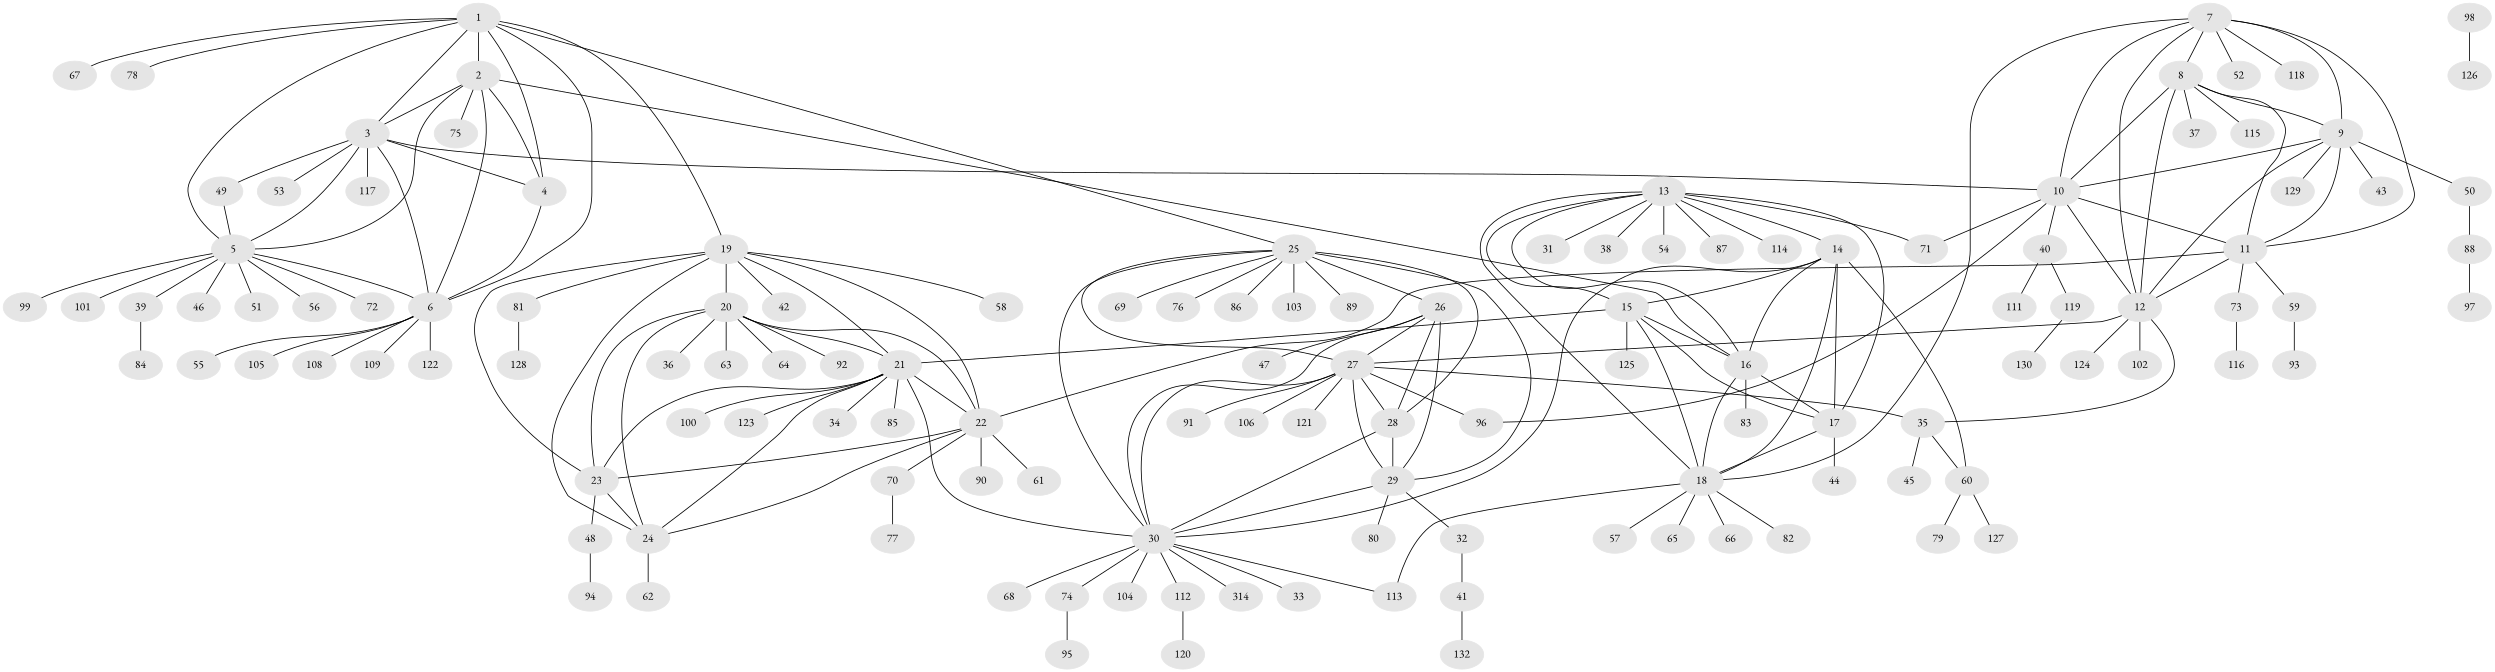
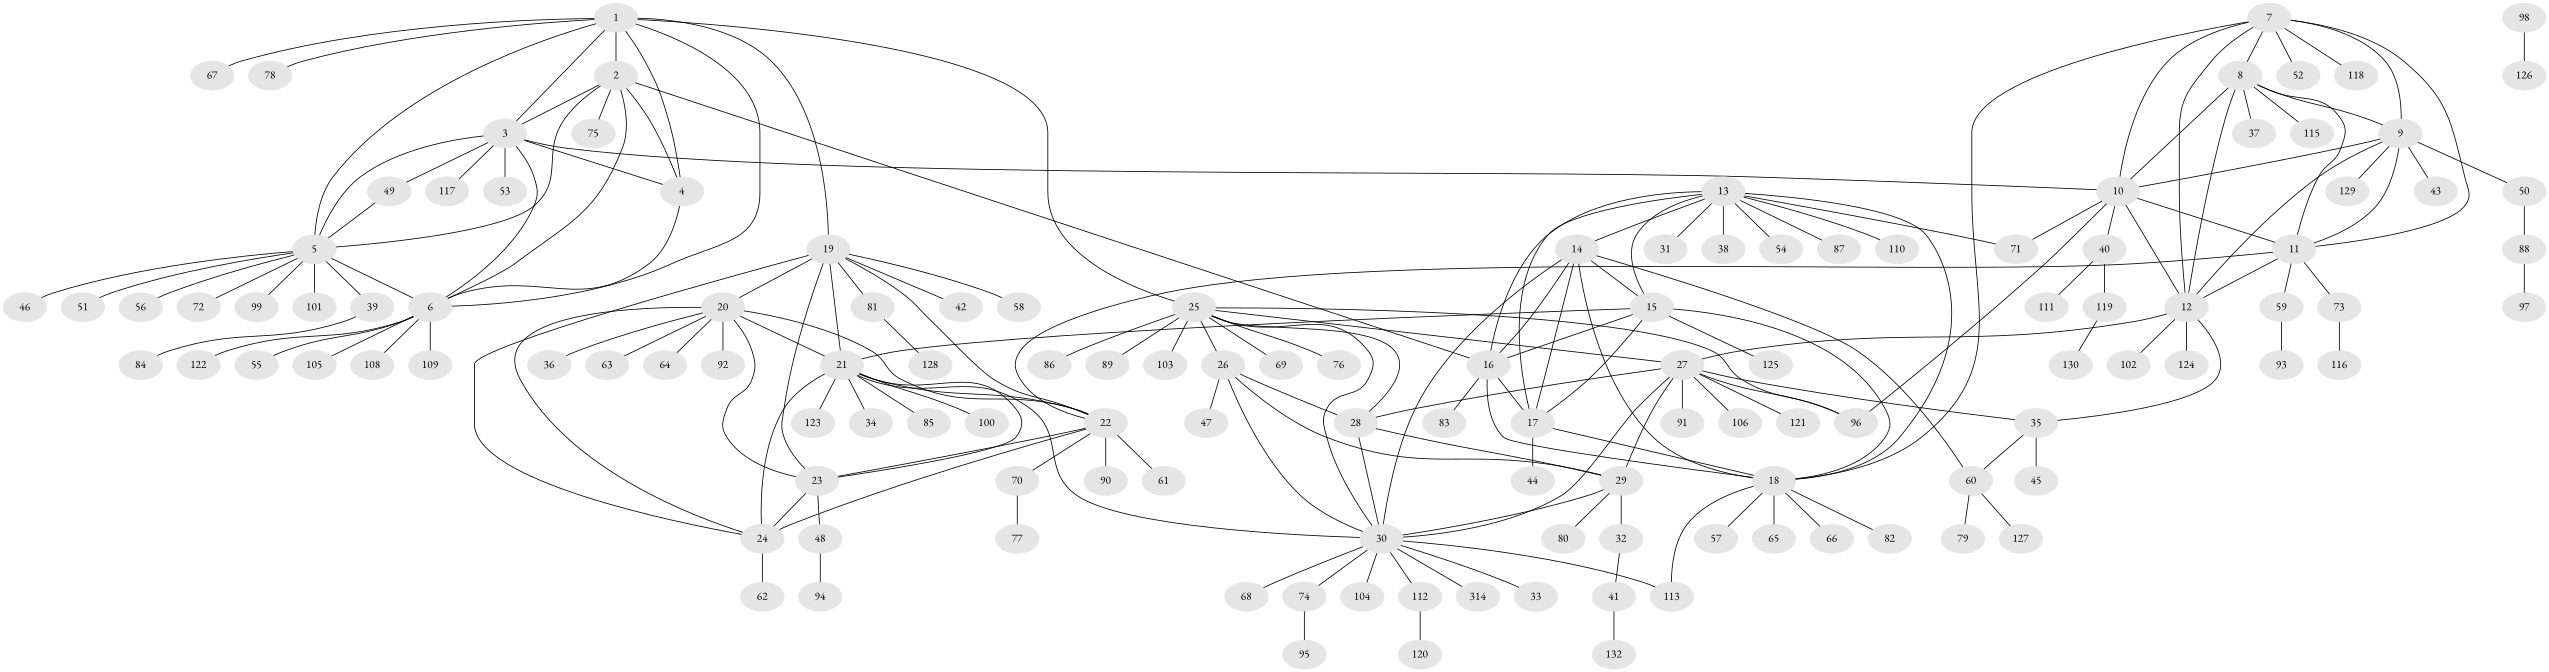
node "114": label "114" -> "110"
edge "25" -- "29": now "25" -- "96"
edge "26" -- "27": removed
